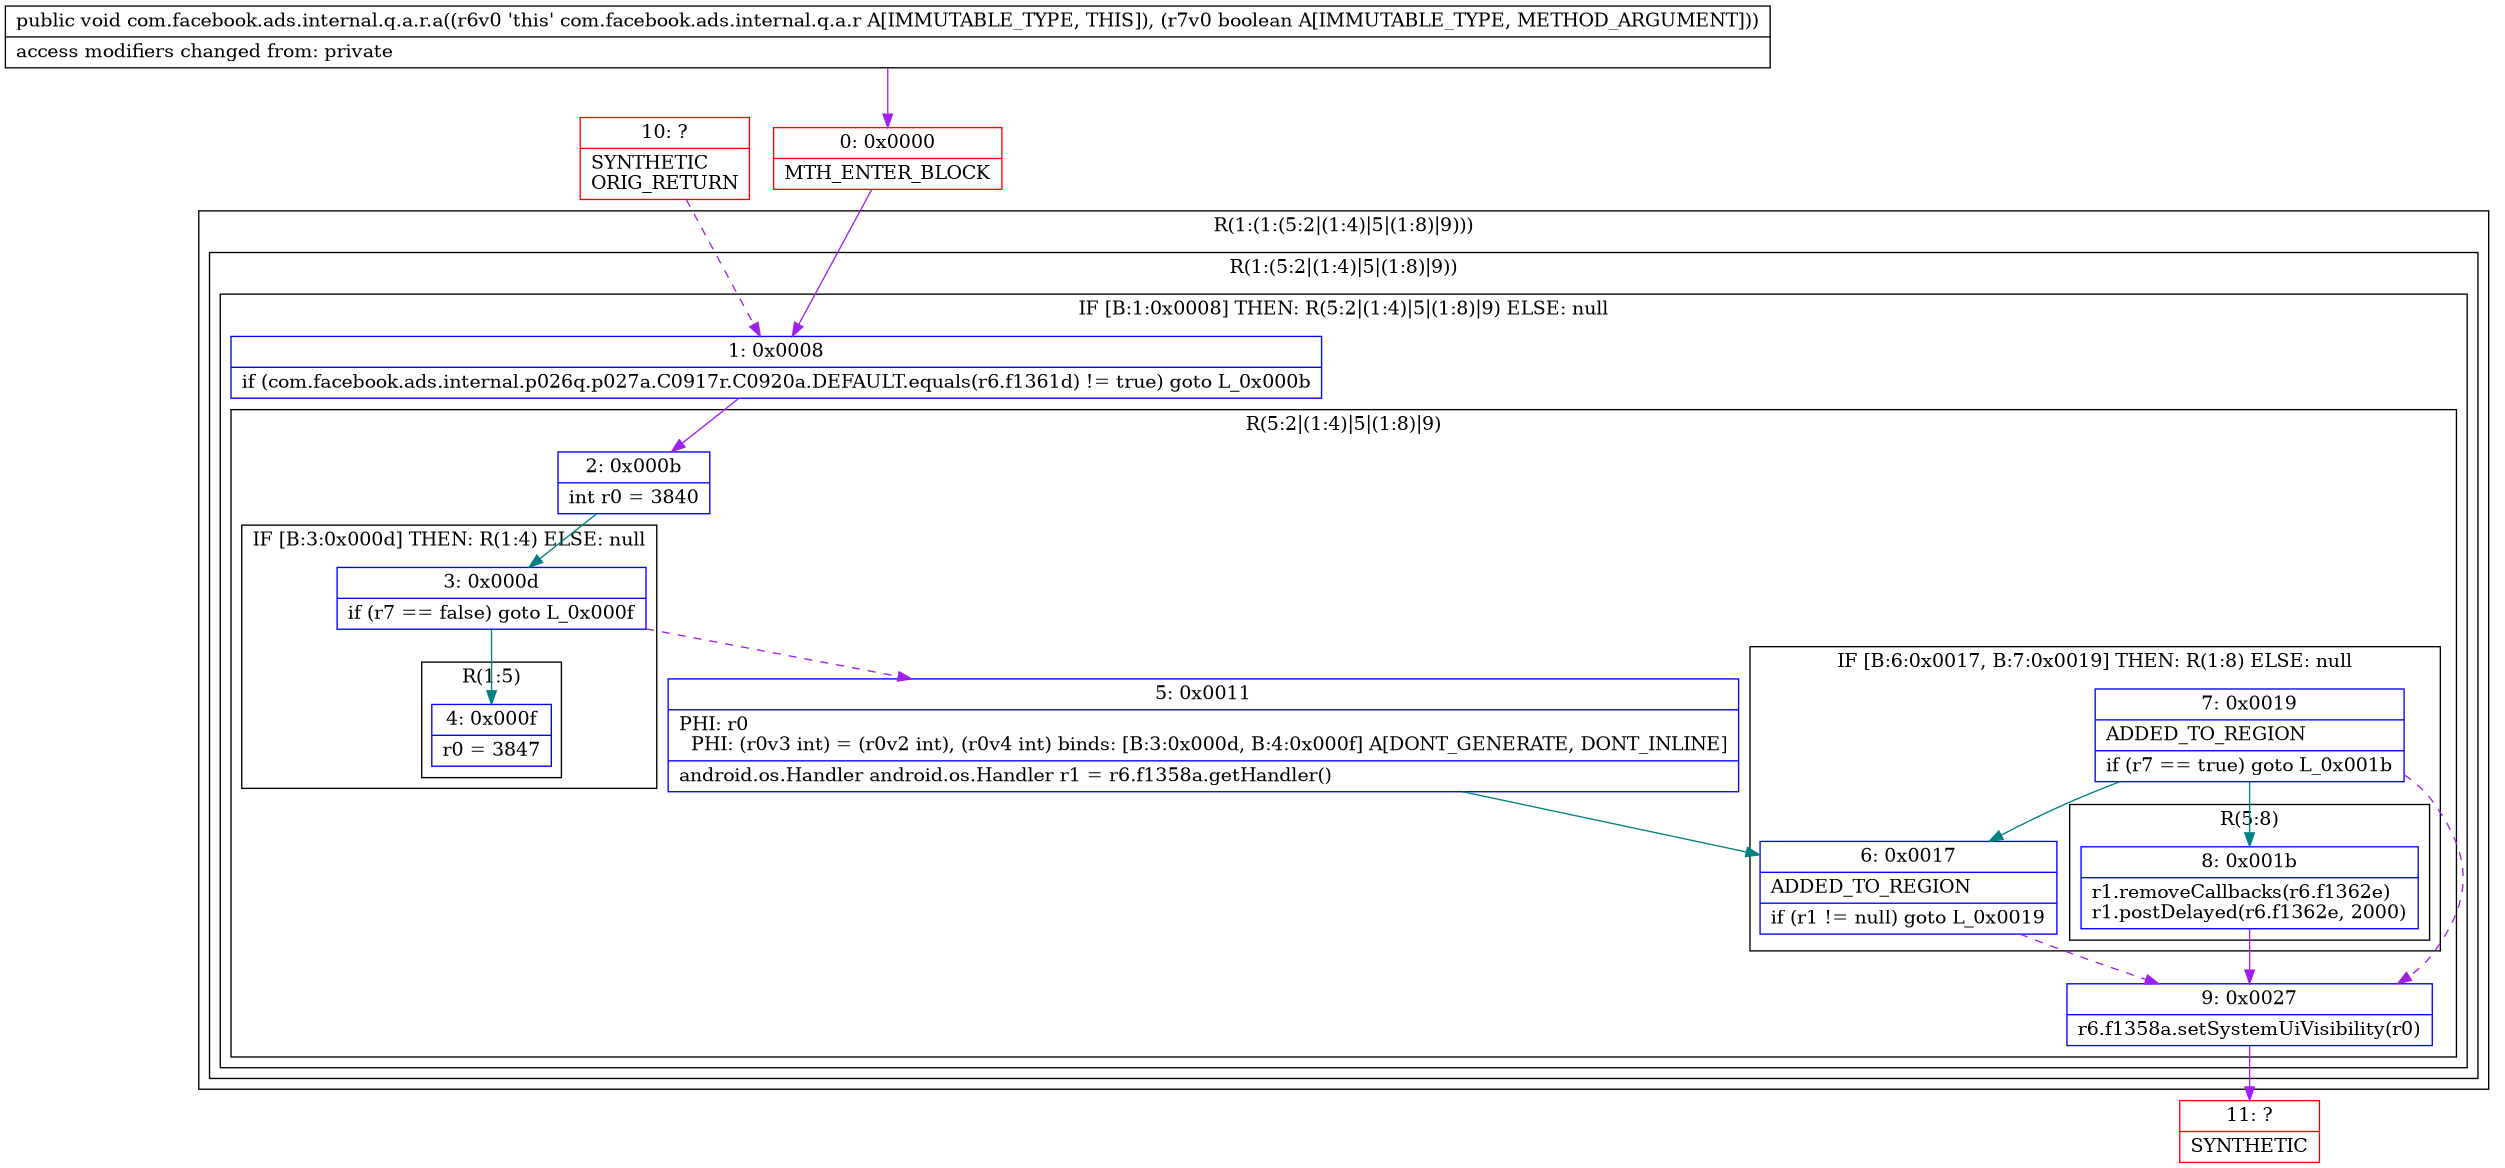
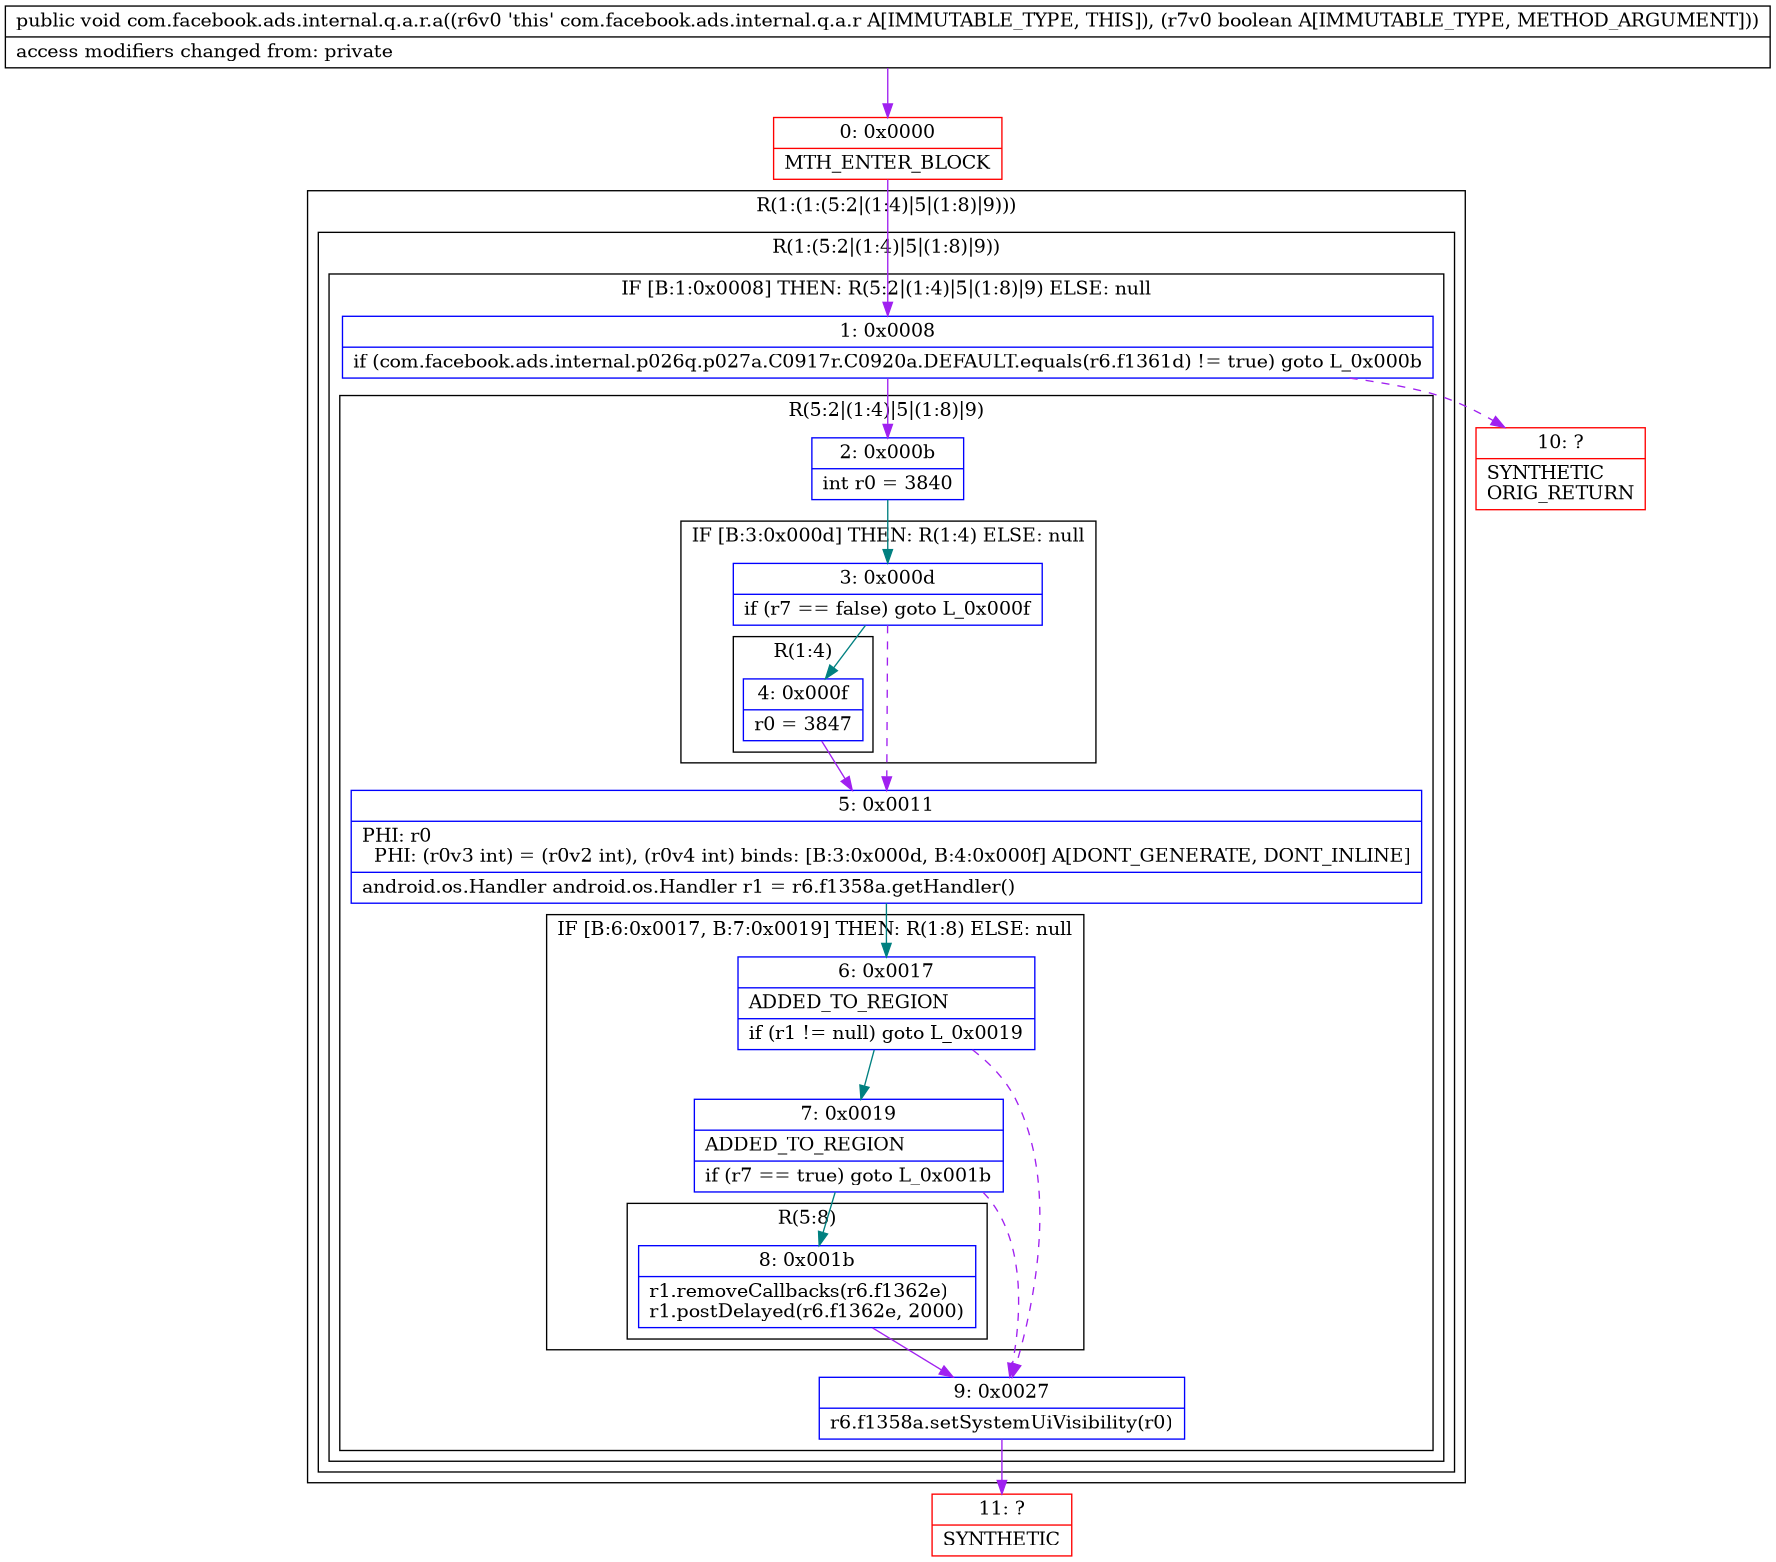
edge "10: ?" -> "1: 0x0008": reversed
cluster "R(1:5)": label "R(1:5)" -> "R(1:4)"
edge "4: 0x000f" -> "5: 0x0011": added
edge "7: 0x0019" -> "6: 0x0017": reversed
